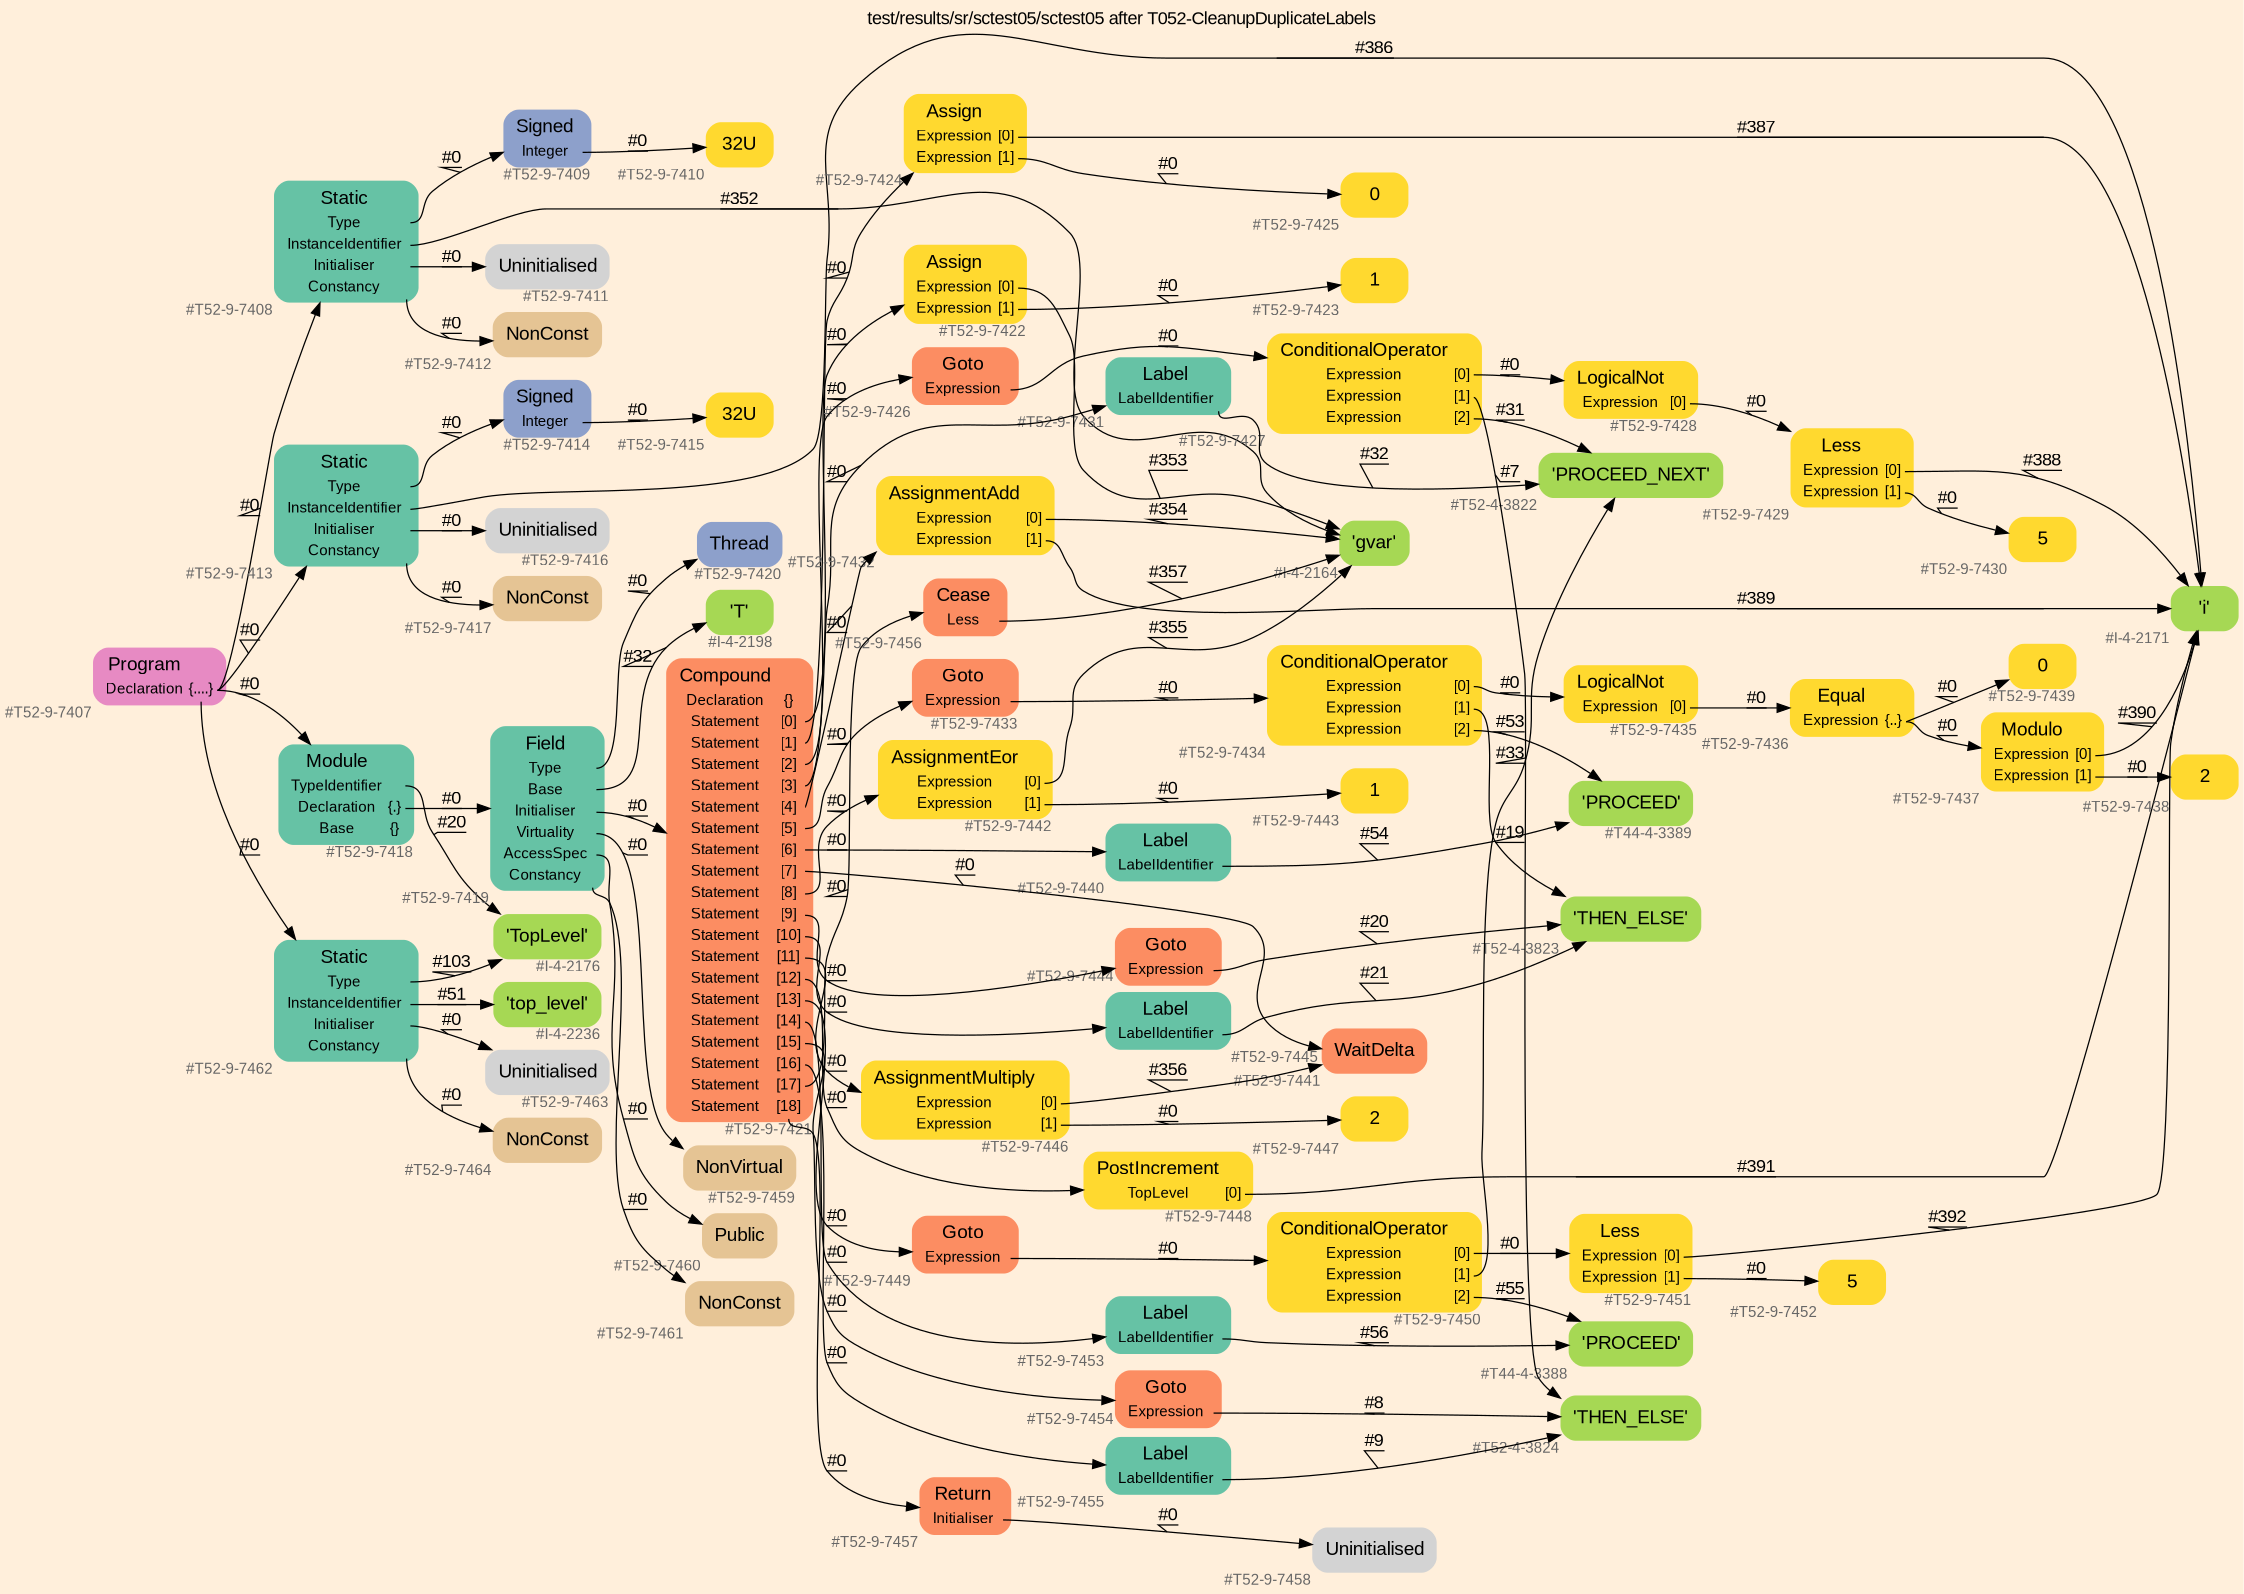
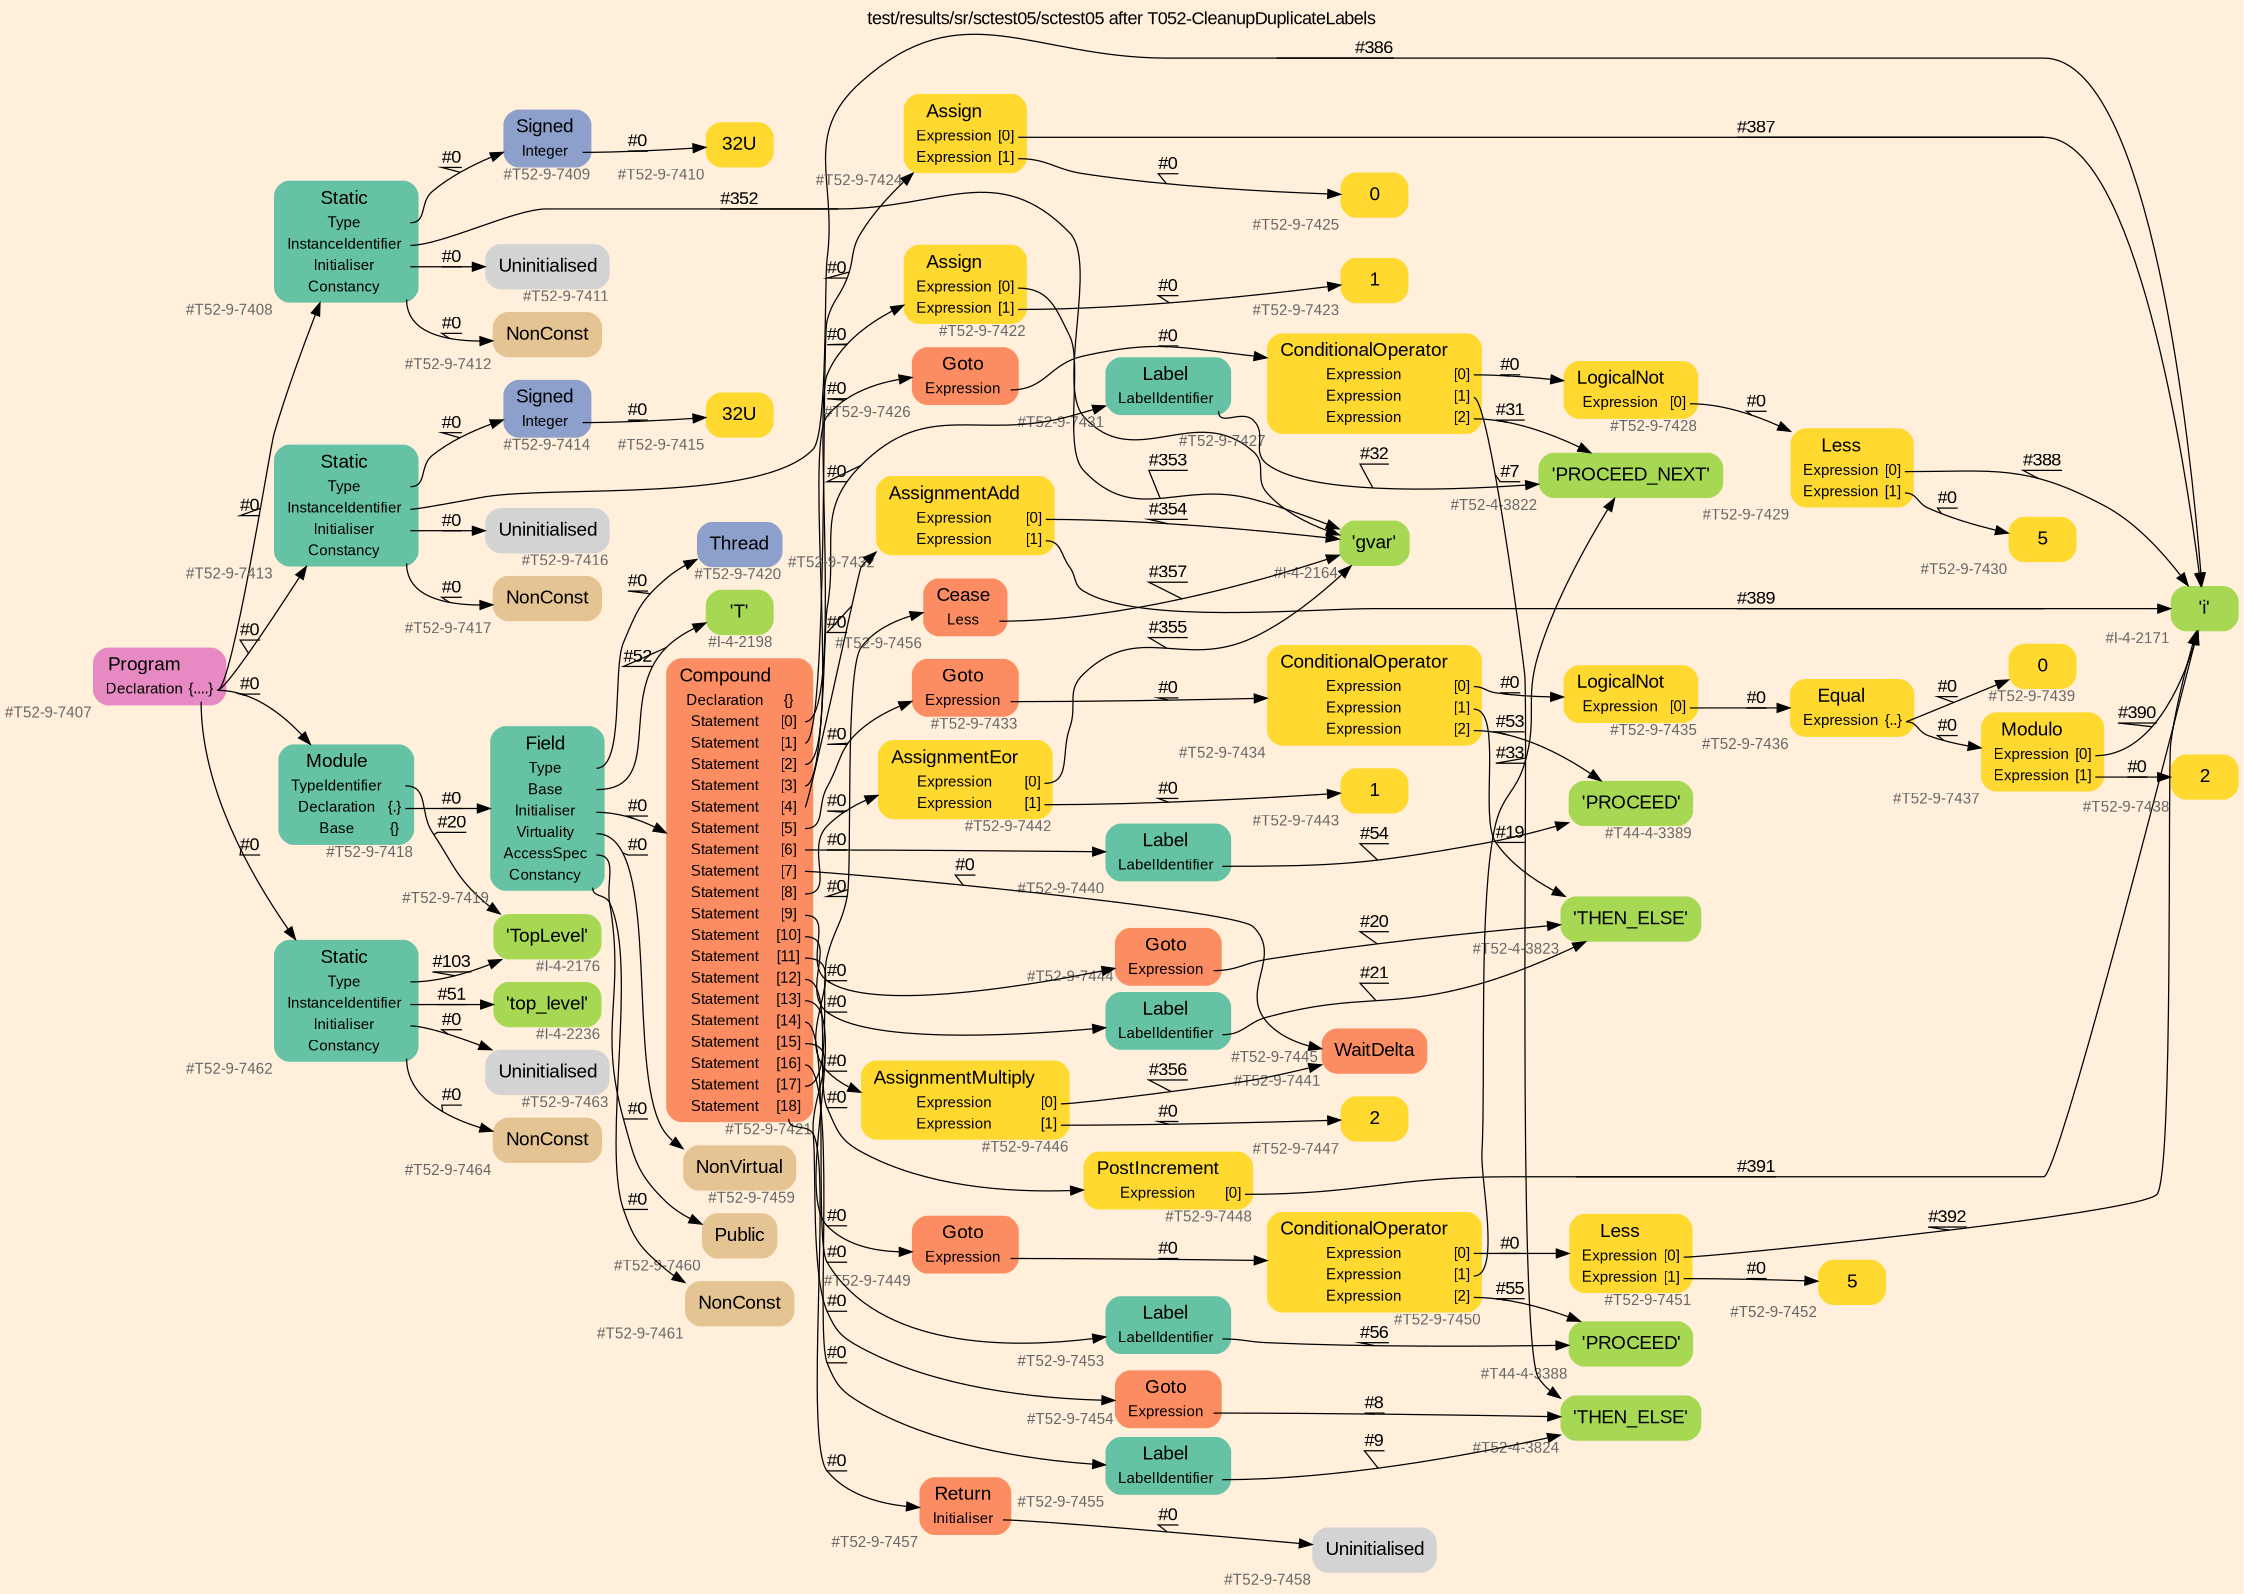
edge "Field" -> "'T'": label "#32" -> "#52"
node "PostIncrement": text "TopLevel" -> "Expression"
